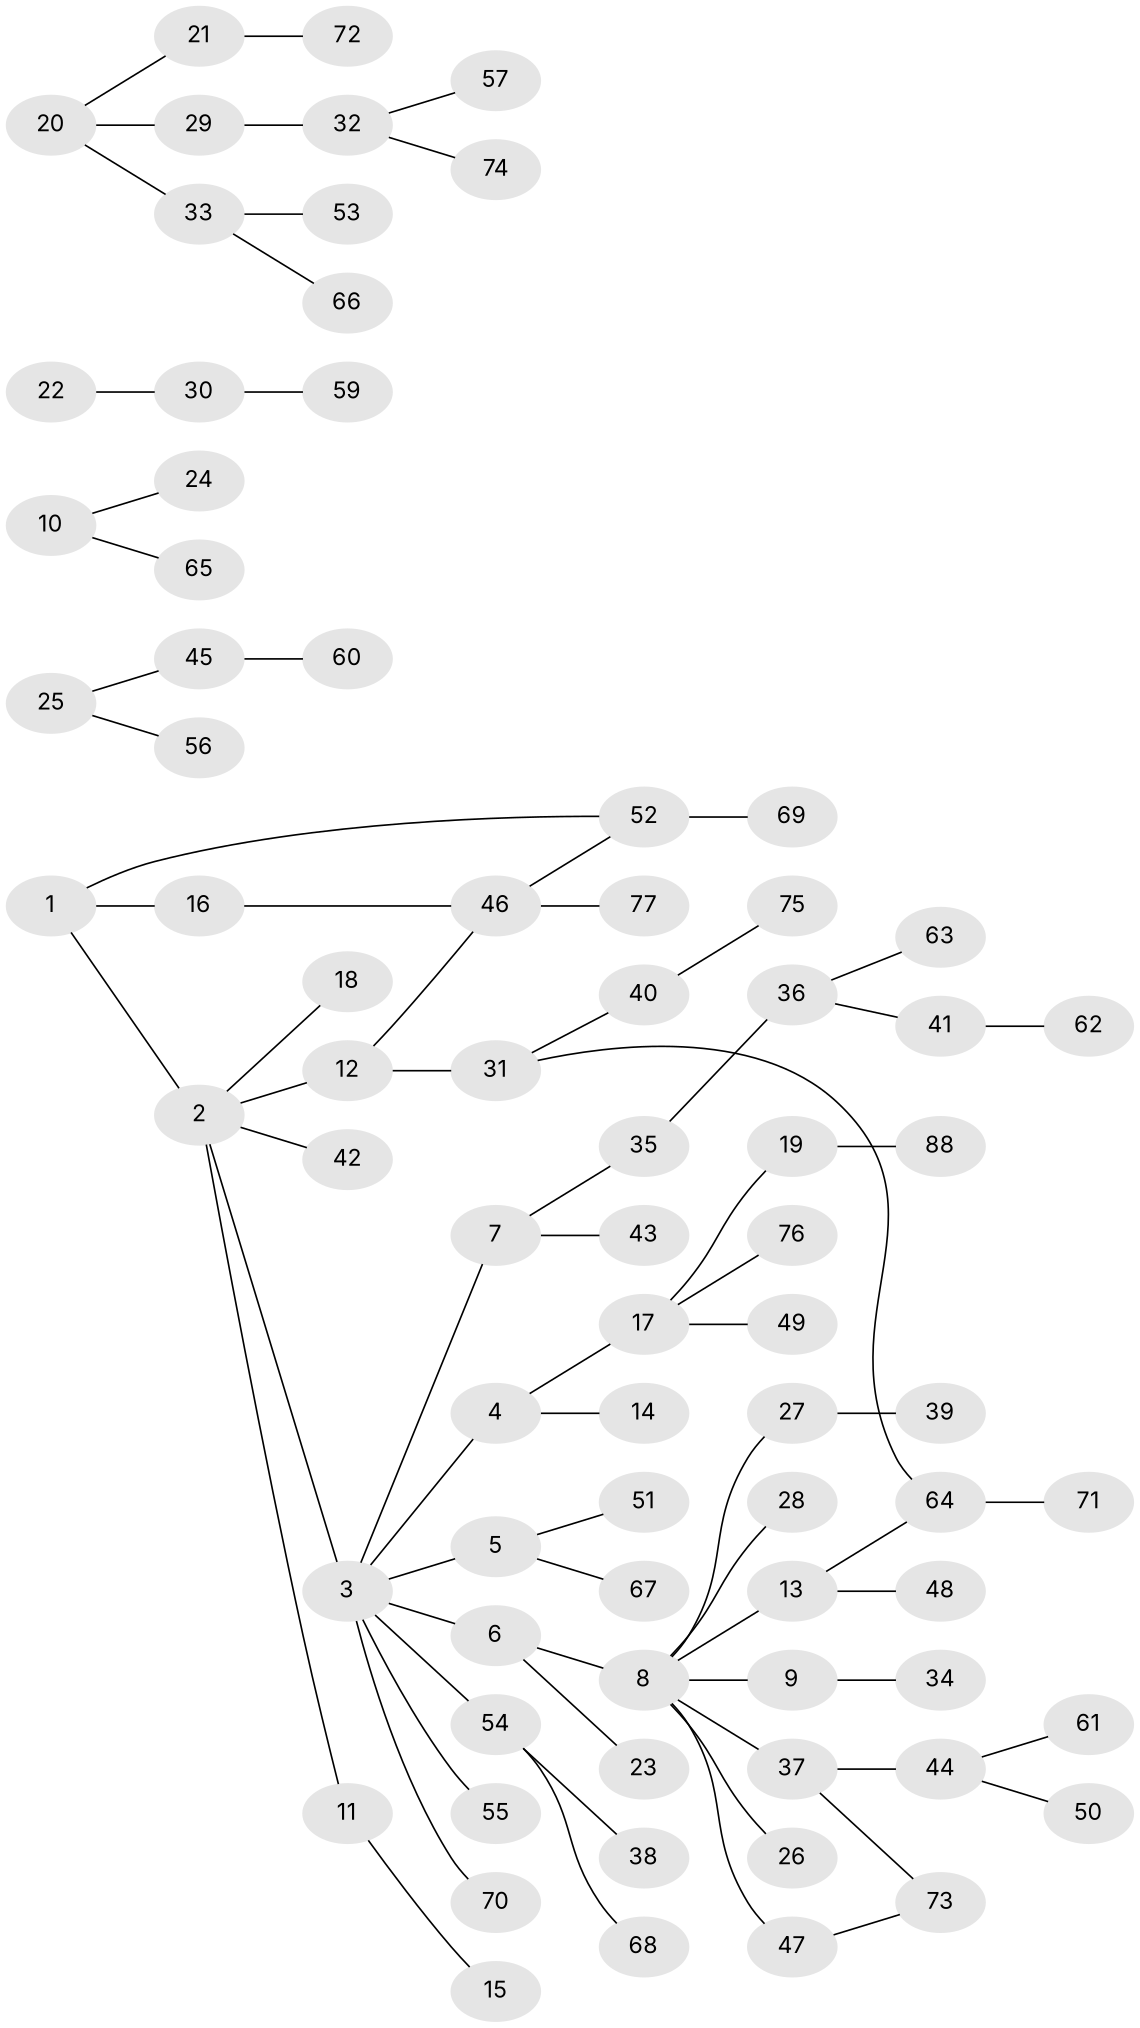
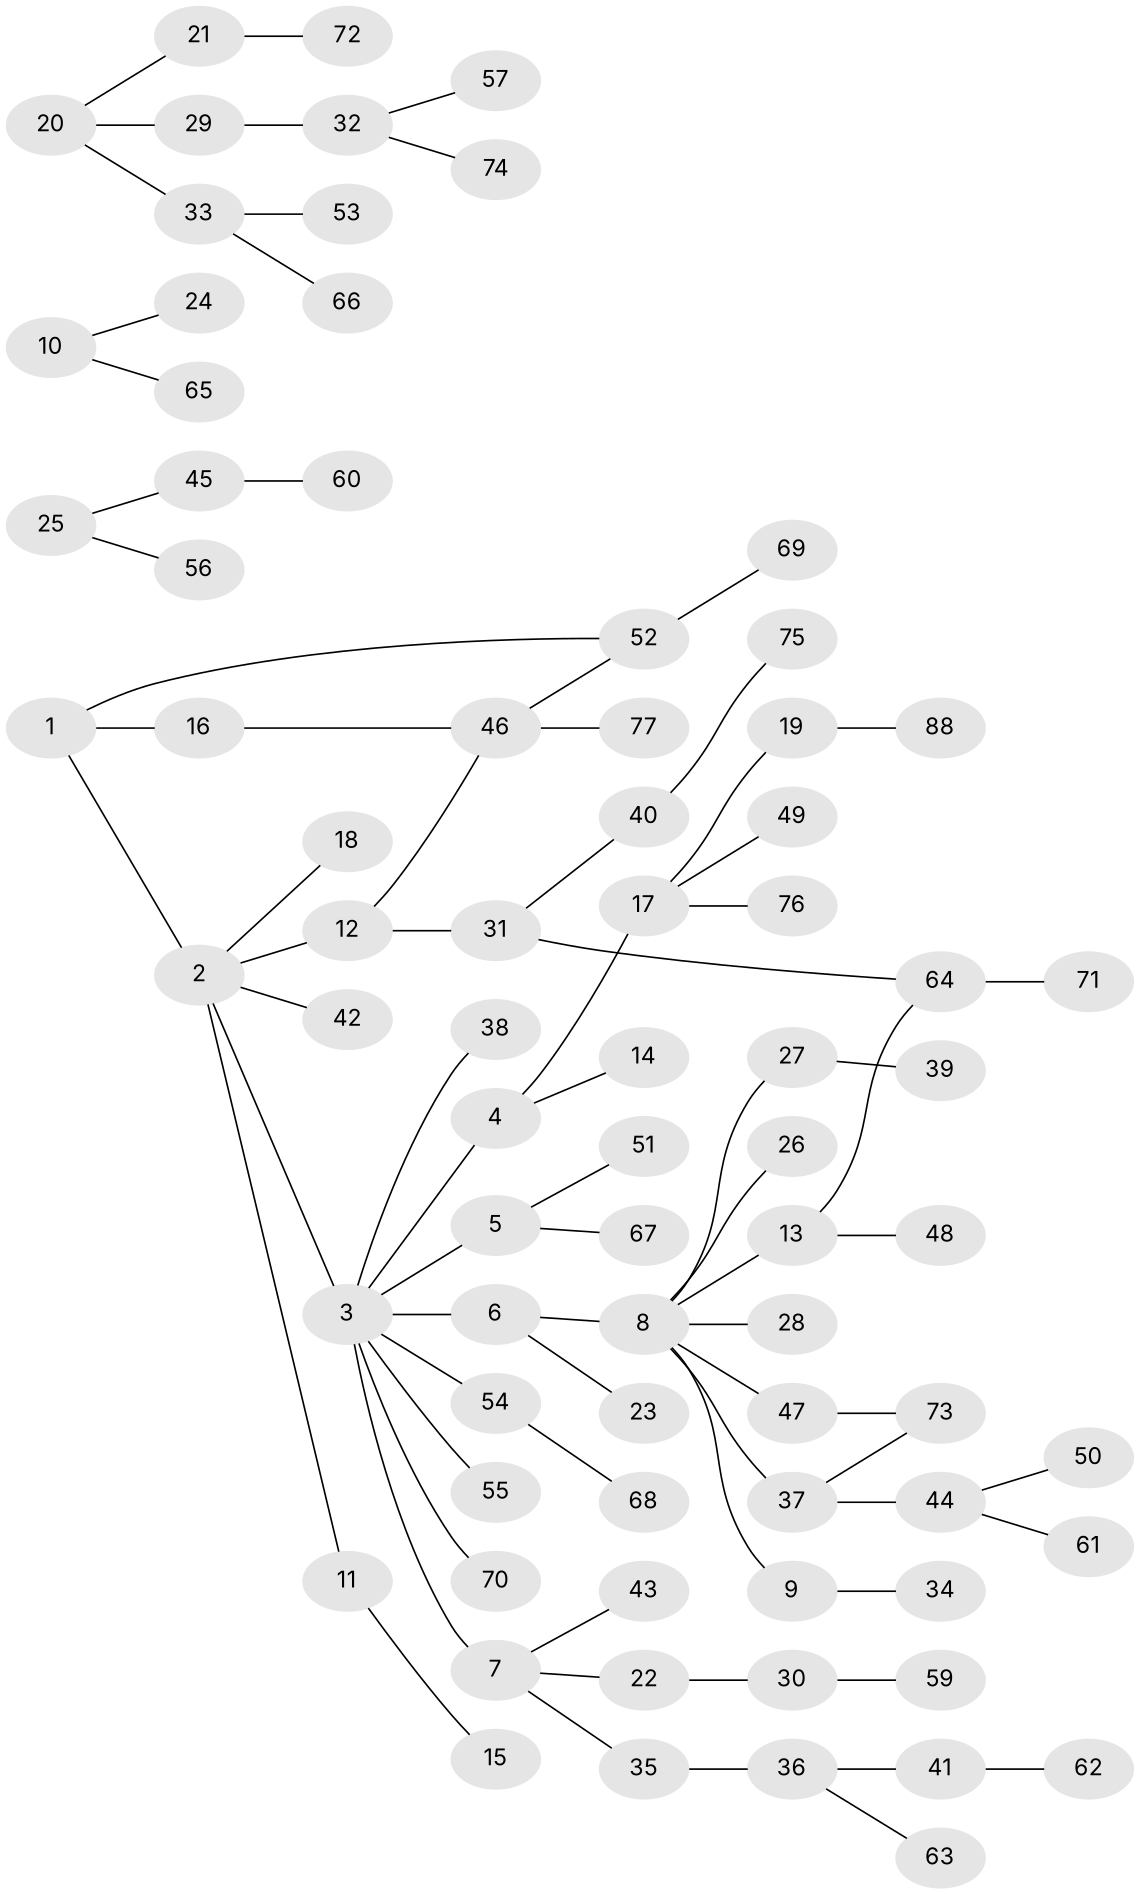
edge "7" -- "22": added
edge "54" -- "38": now "3" -- "38"
